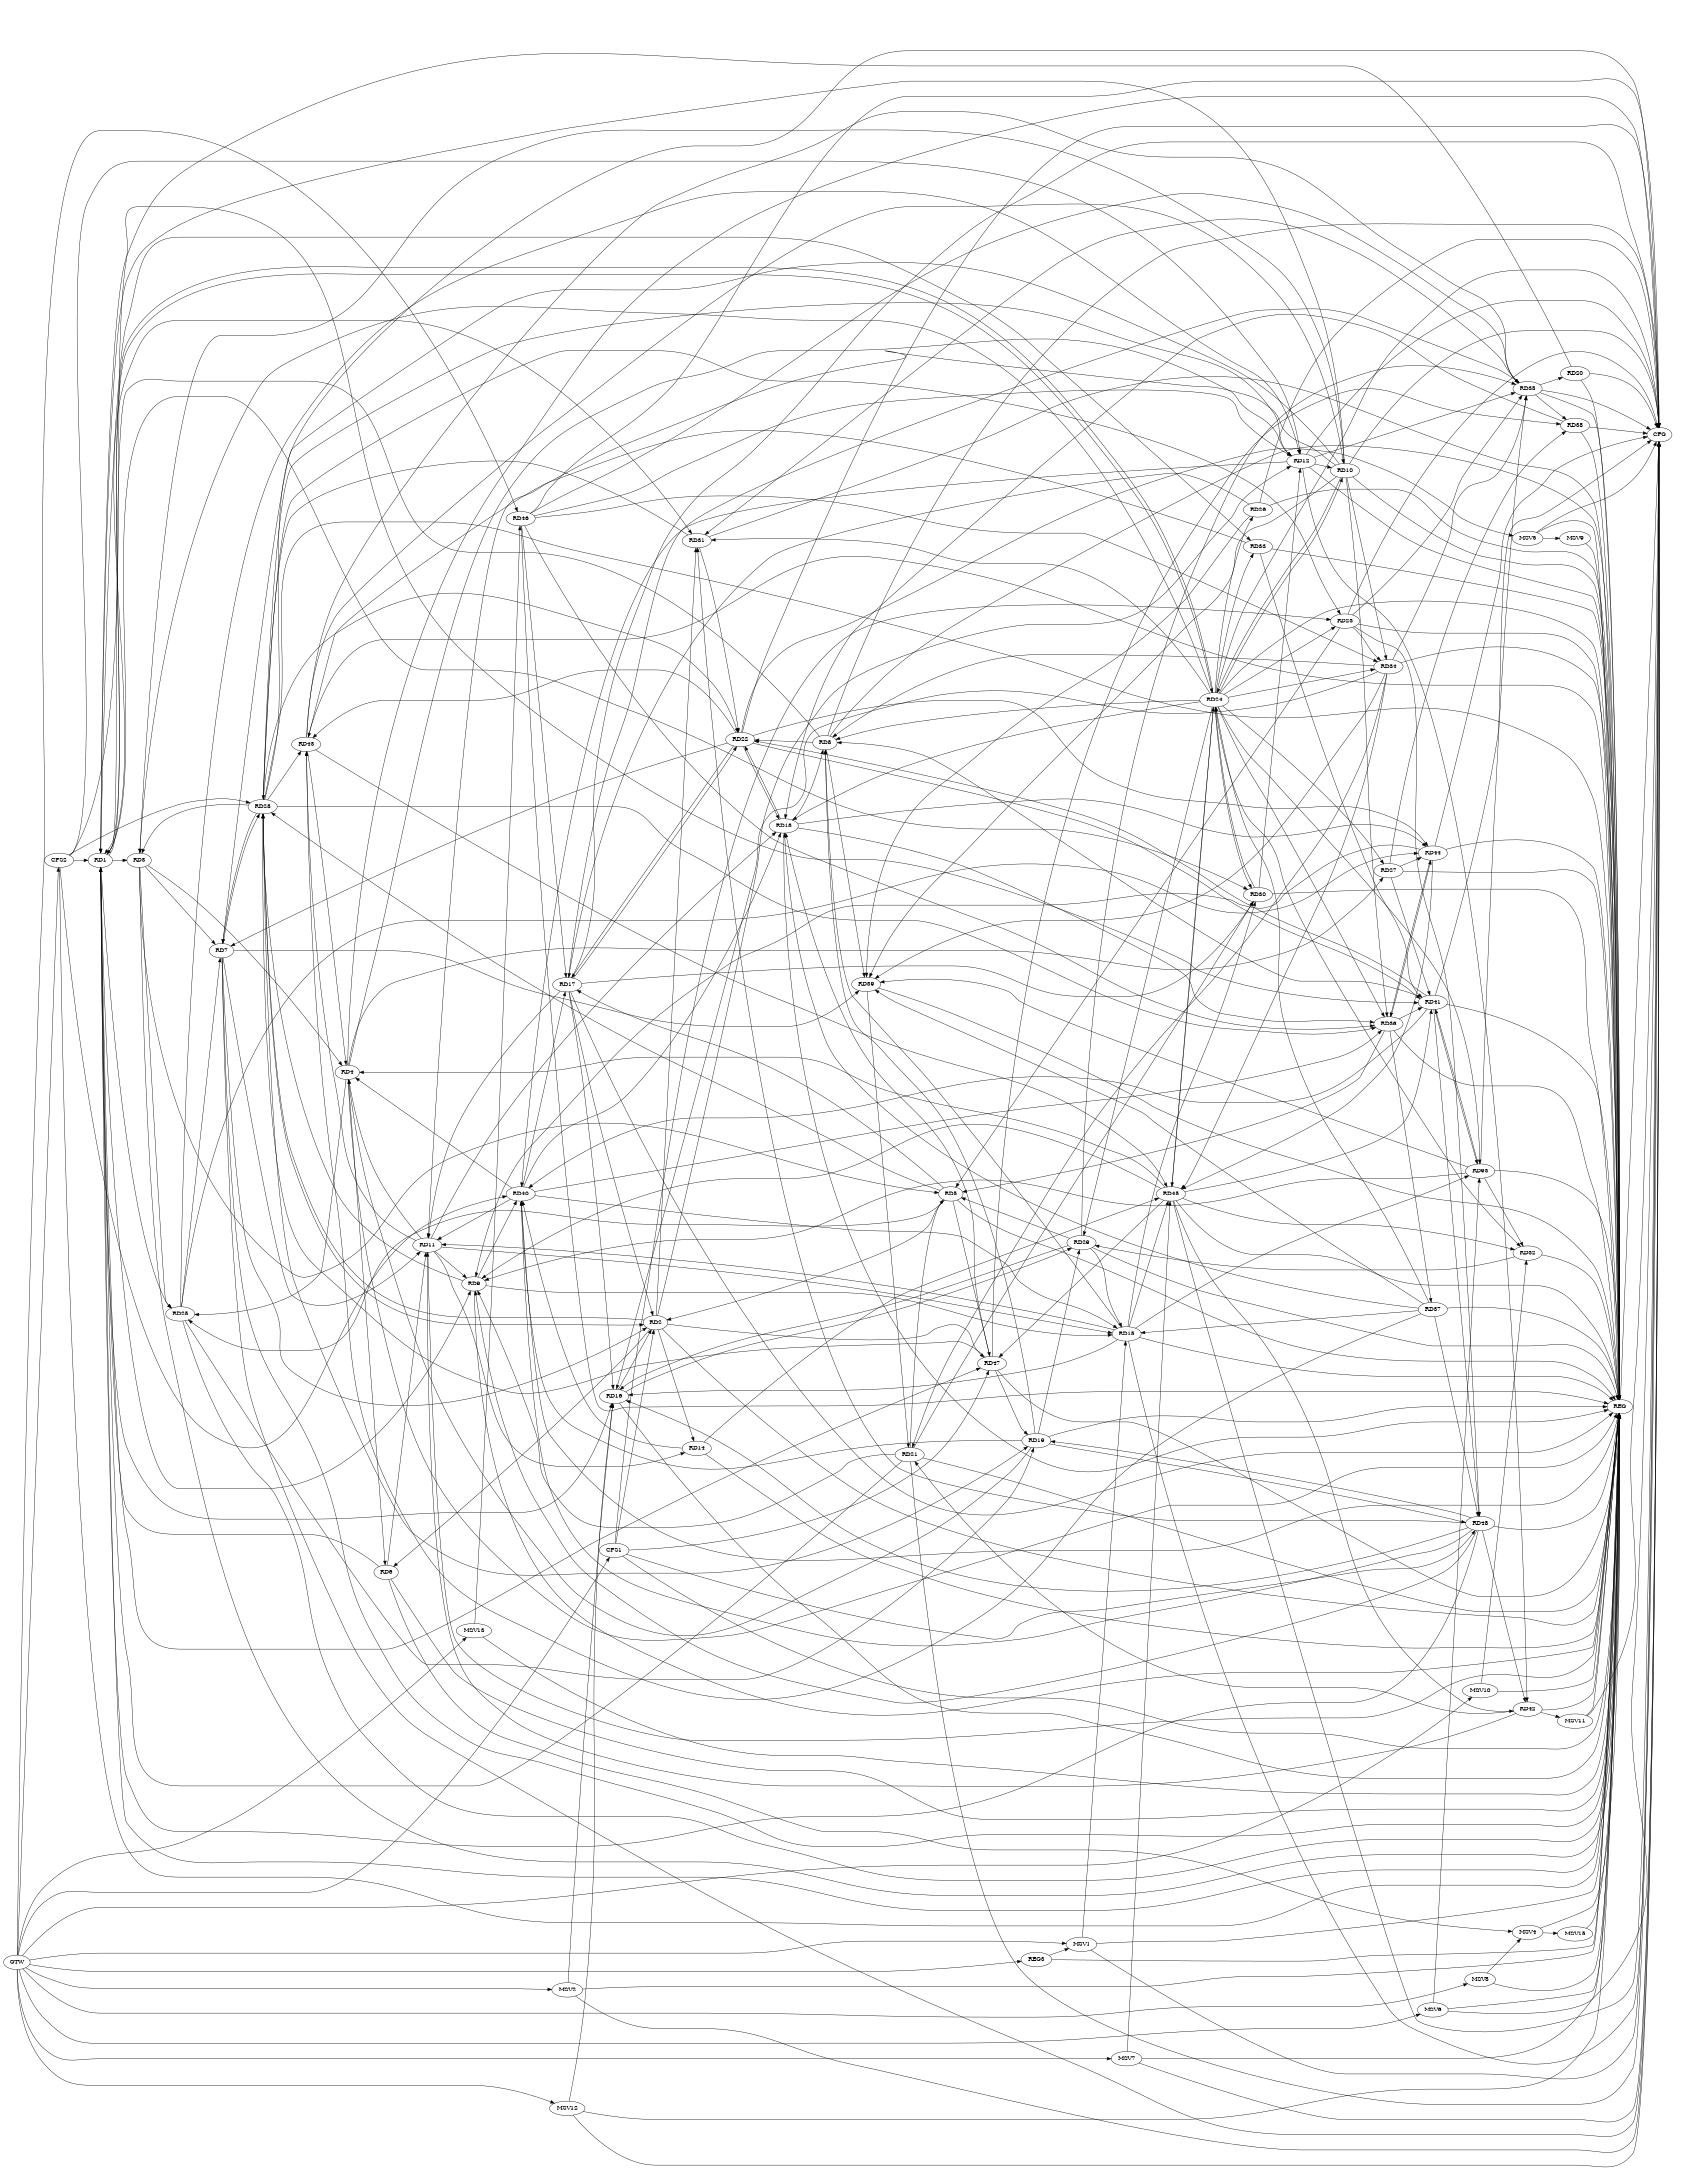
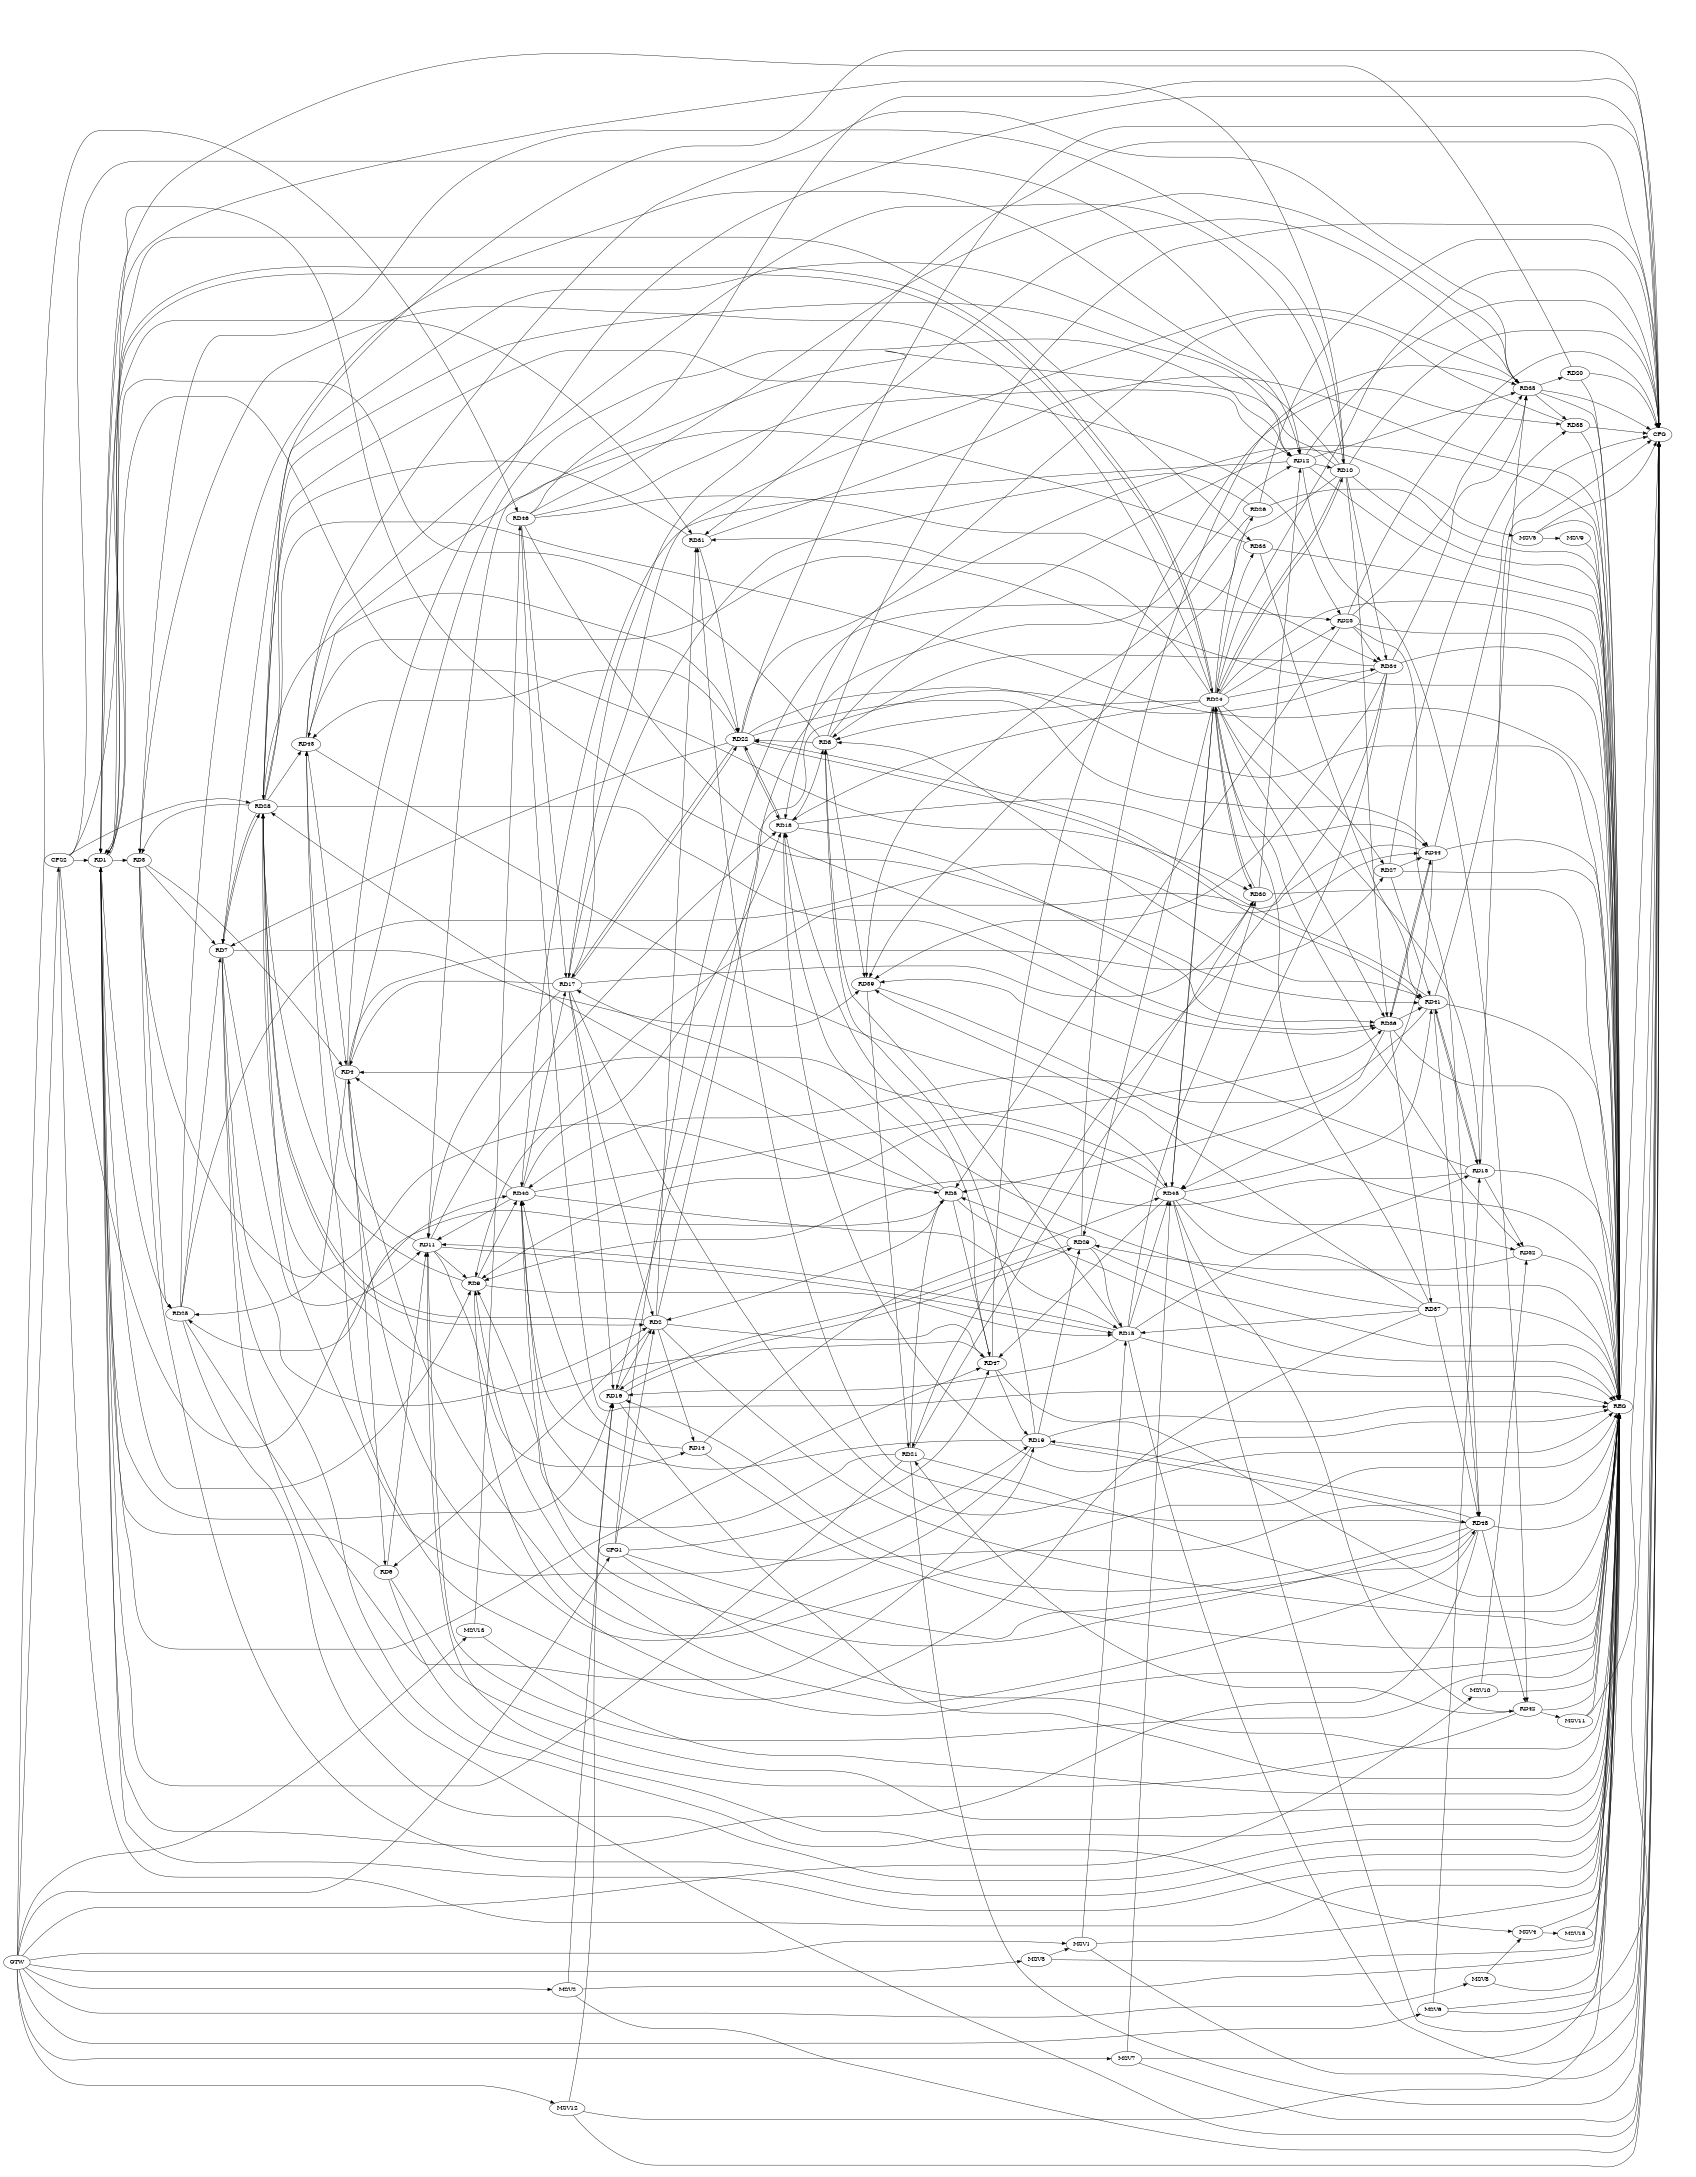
edge "RD22" -> "REG": added
edge "RD11" -> "RD4": now "RD17" -> "RD4"
node "RD93": label "RD93" -> "RD13"
node "CPS1": label "CPS1" -> "CFG1"
node "REG3": label "REG3" -> "MSV3"
